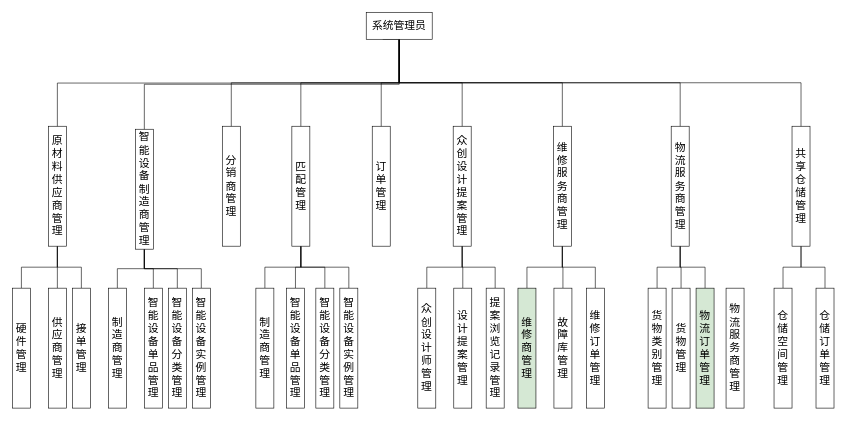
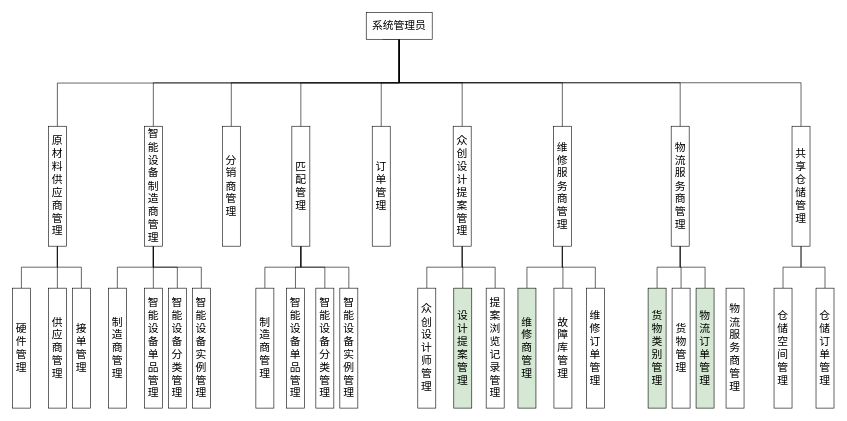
node "智能设备制造商管理": moved (144, 189) -> (153, 186)
node "设计提案管理": fillcolor #ffffff -> #d5e8d4
node "货物类别管理": fillcolor #ffffff -> #d5e8d4
